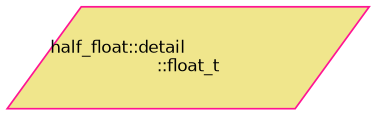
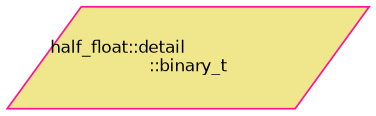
node "half_float::detail ::float_t": label "half_float::detail ::float_t" -> "half_float::detail ::binary_t"
